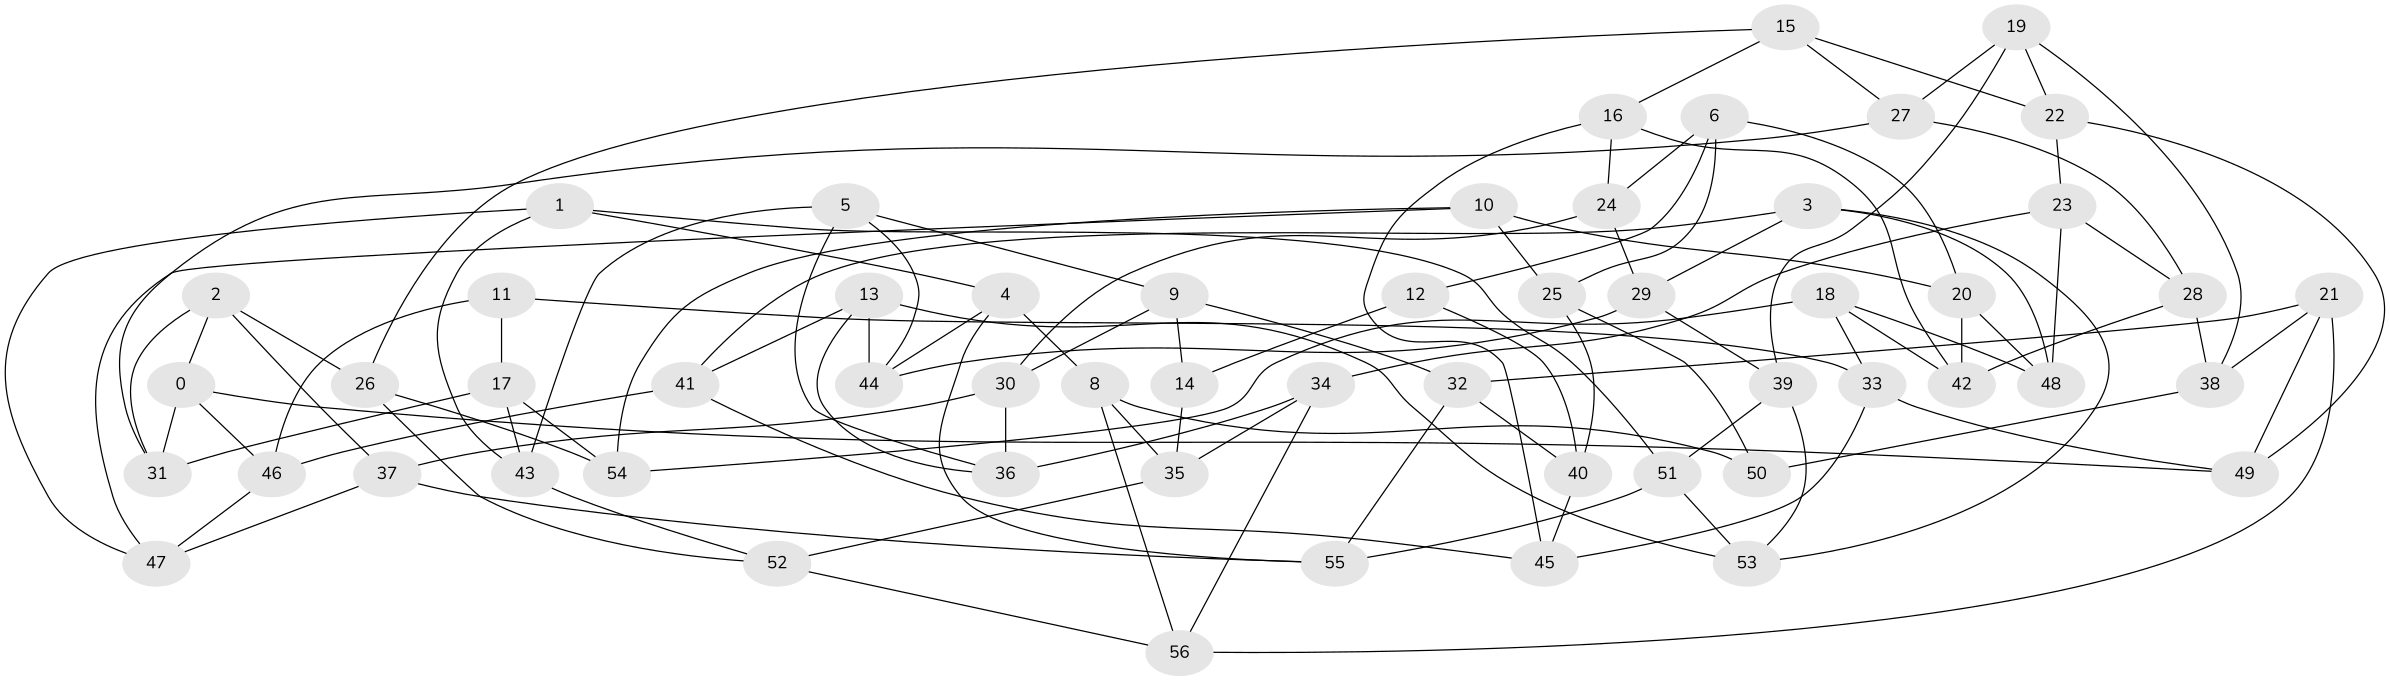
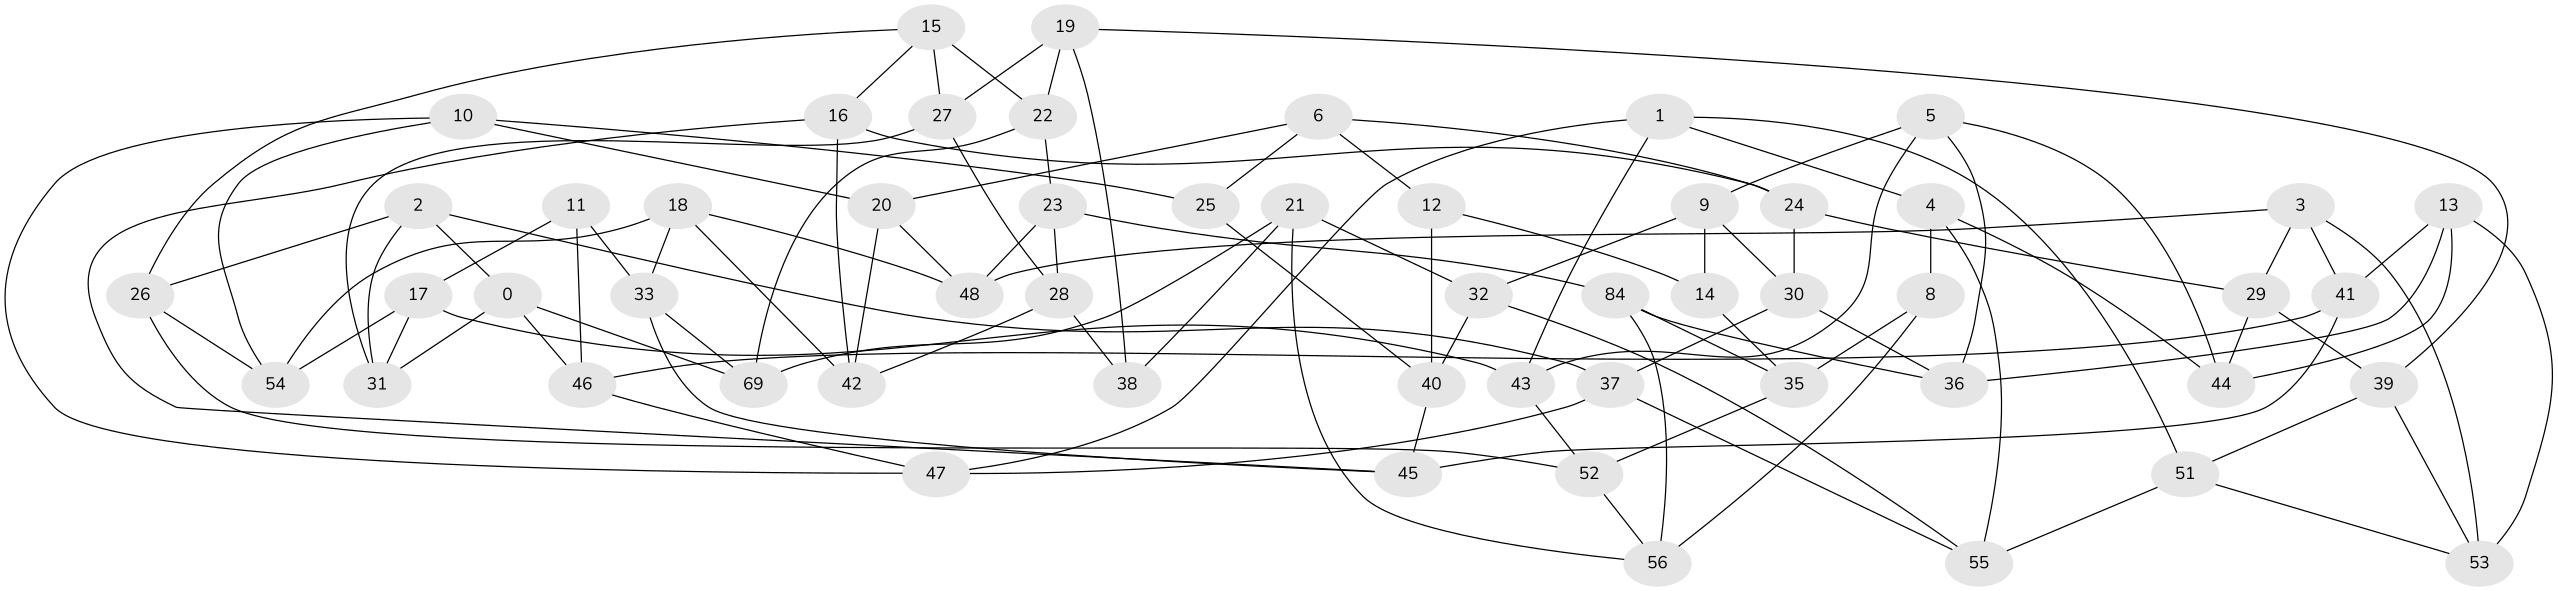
node "34": label "34" -> "84"
node "50": removed
node "49": label "49" -> "69"
